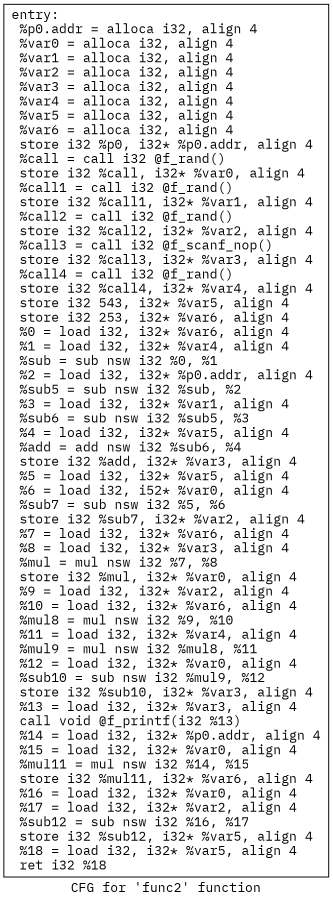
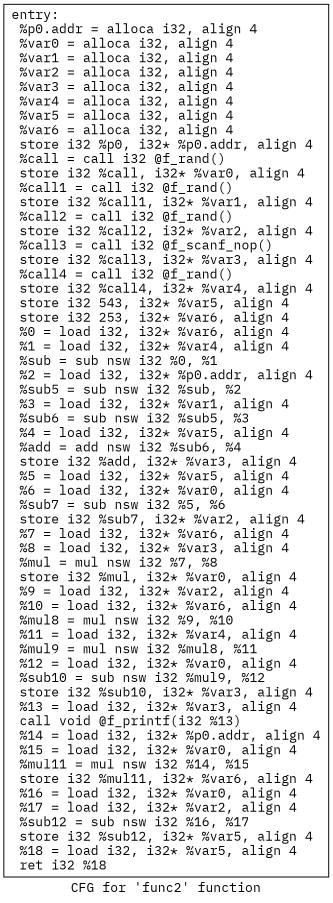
node "entry:": text "%6 = load i32, i52* %var0, align 4" -> "%6 = load i32, i32* %var0, align 4"
